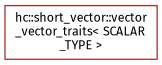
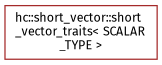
node "hc::short_vector::vector _vector_traits< SCALAR _TYPE >": label "hc::short_vector::vector _vector_traits< SCALAR _TYPE >" -> "hc::short_vector::short _vector_traits< SCALAR _TYPE >"
